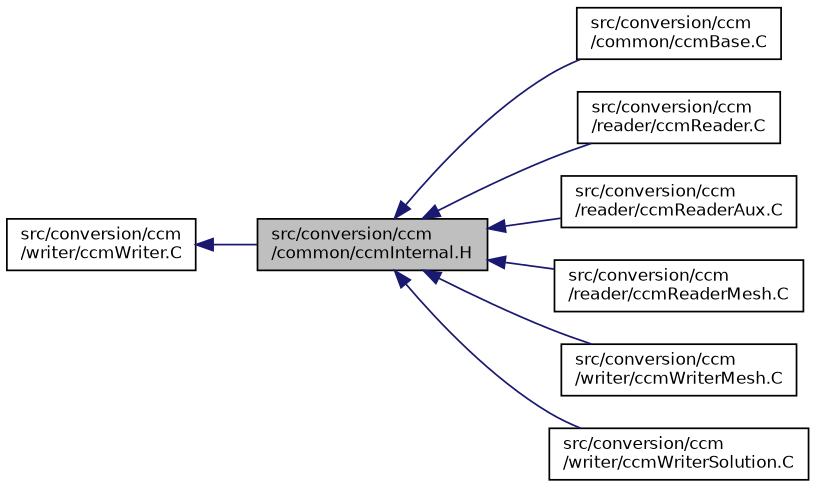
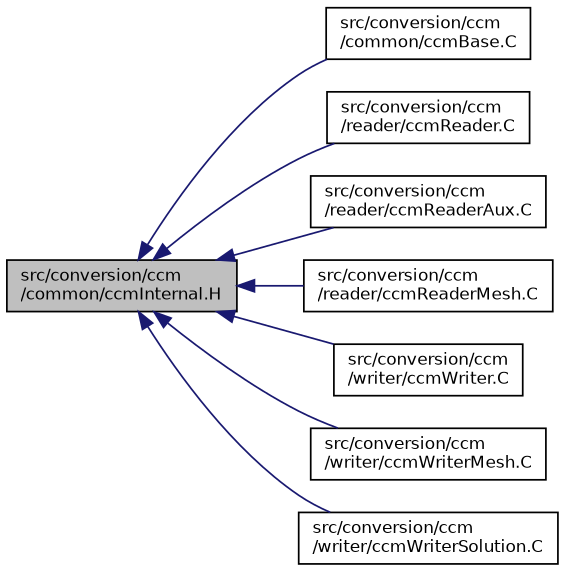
edge "src/conversion/ccm /common/ccmInternal.H" -> "src/conversion/ccm /writer/ccmWriter.C": reversed
